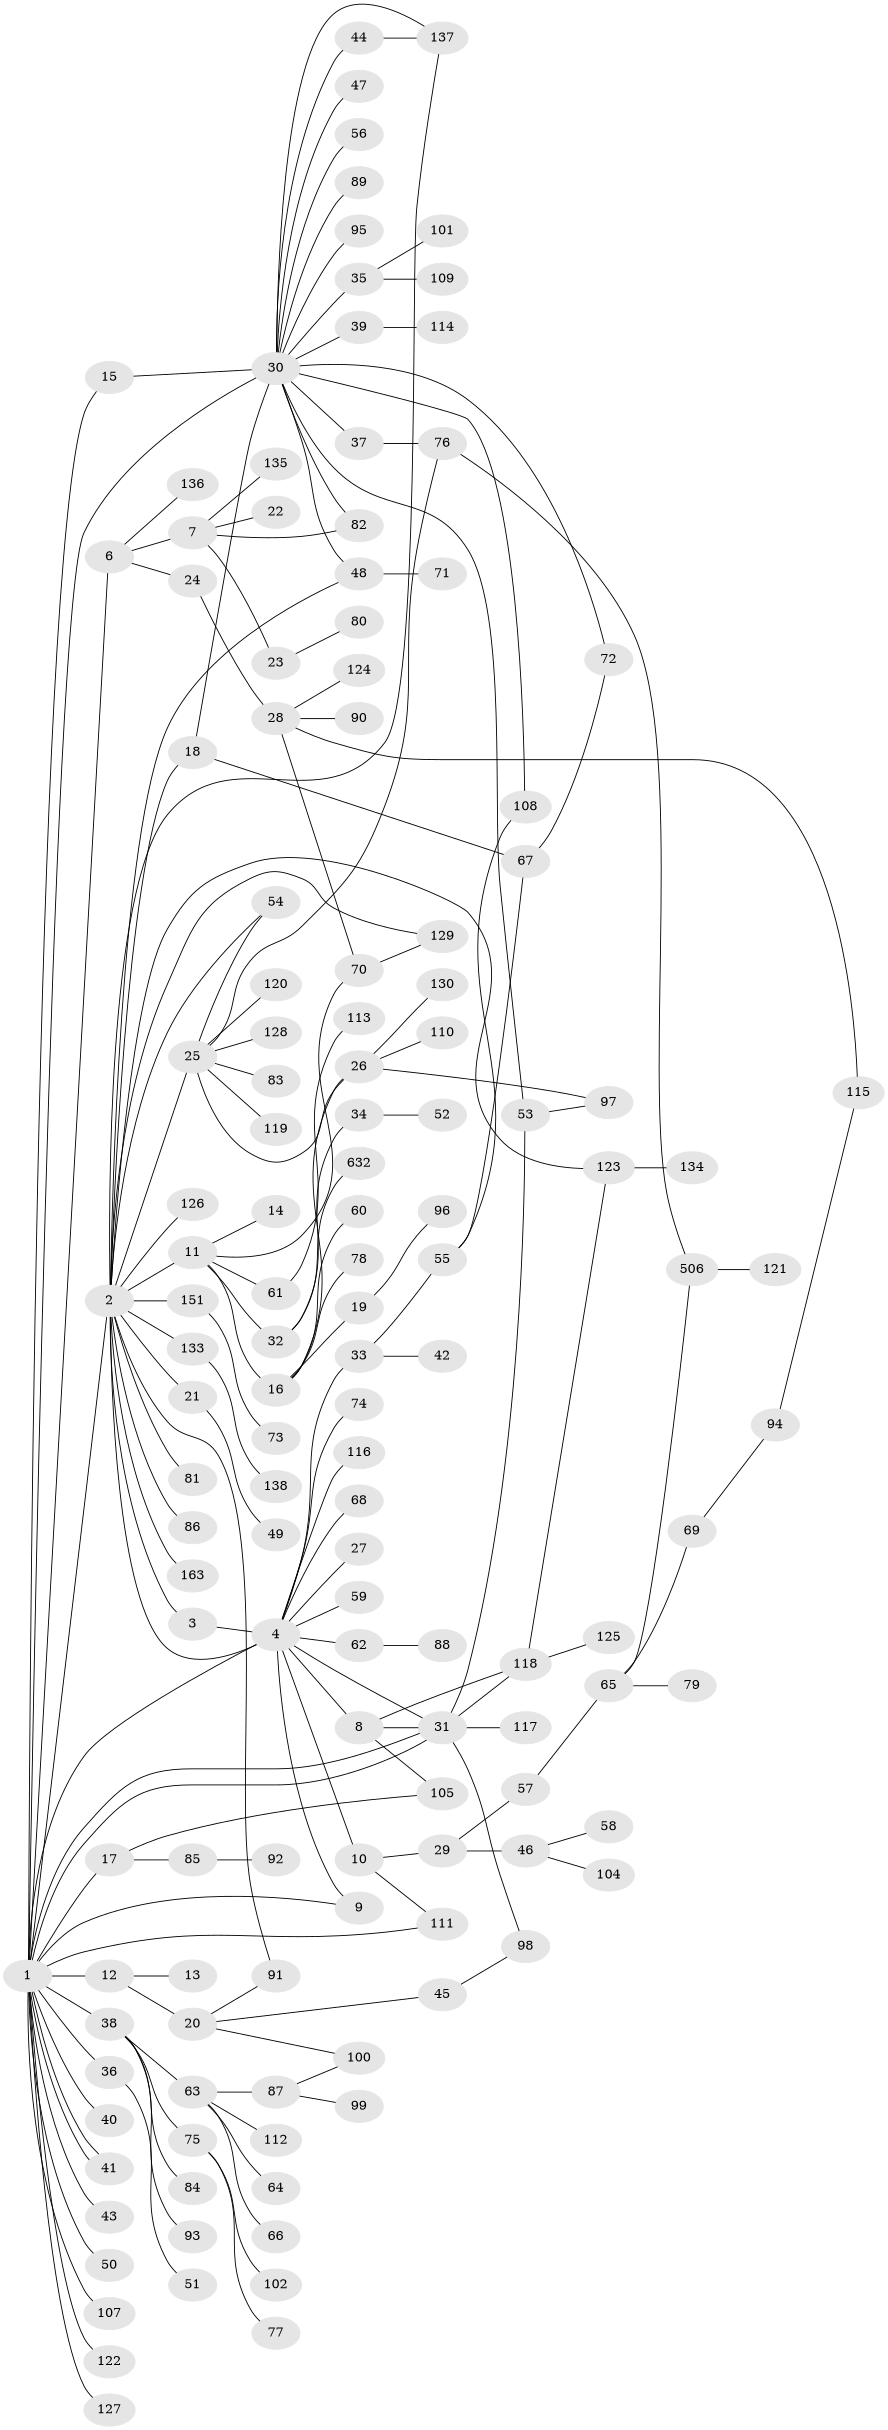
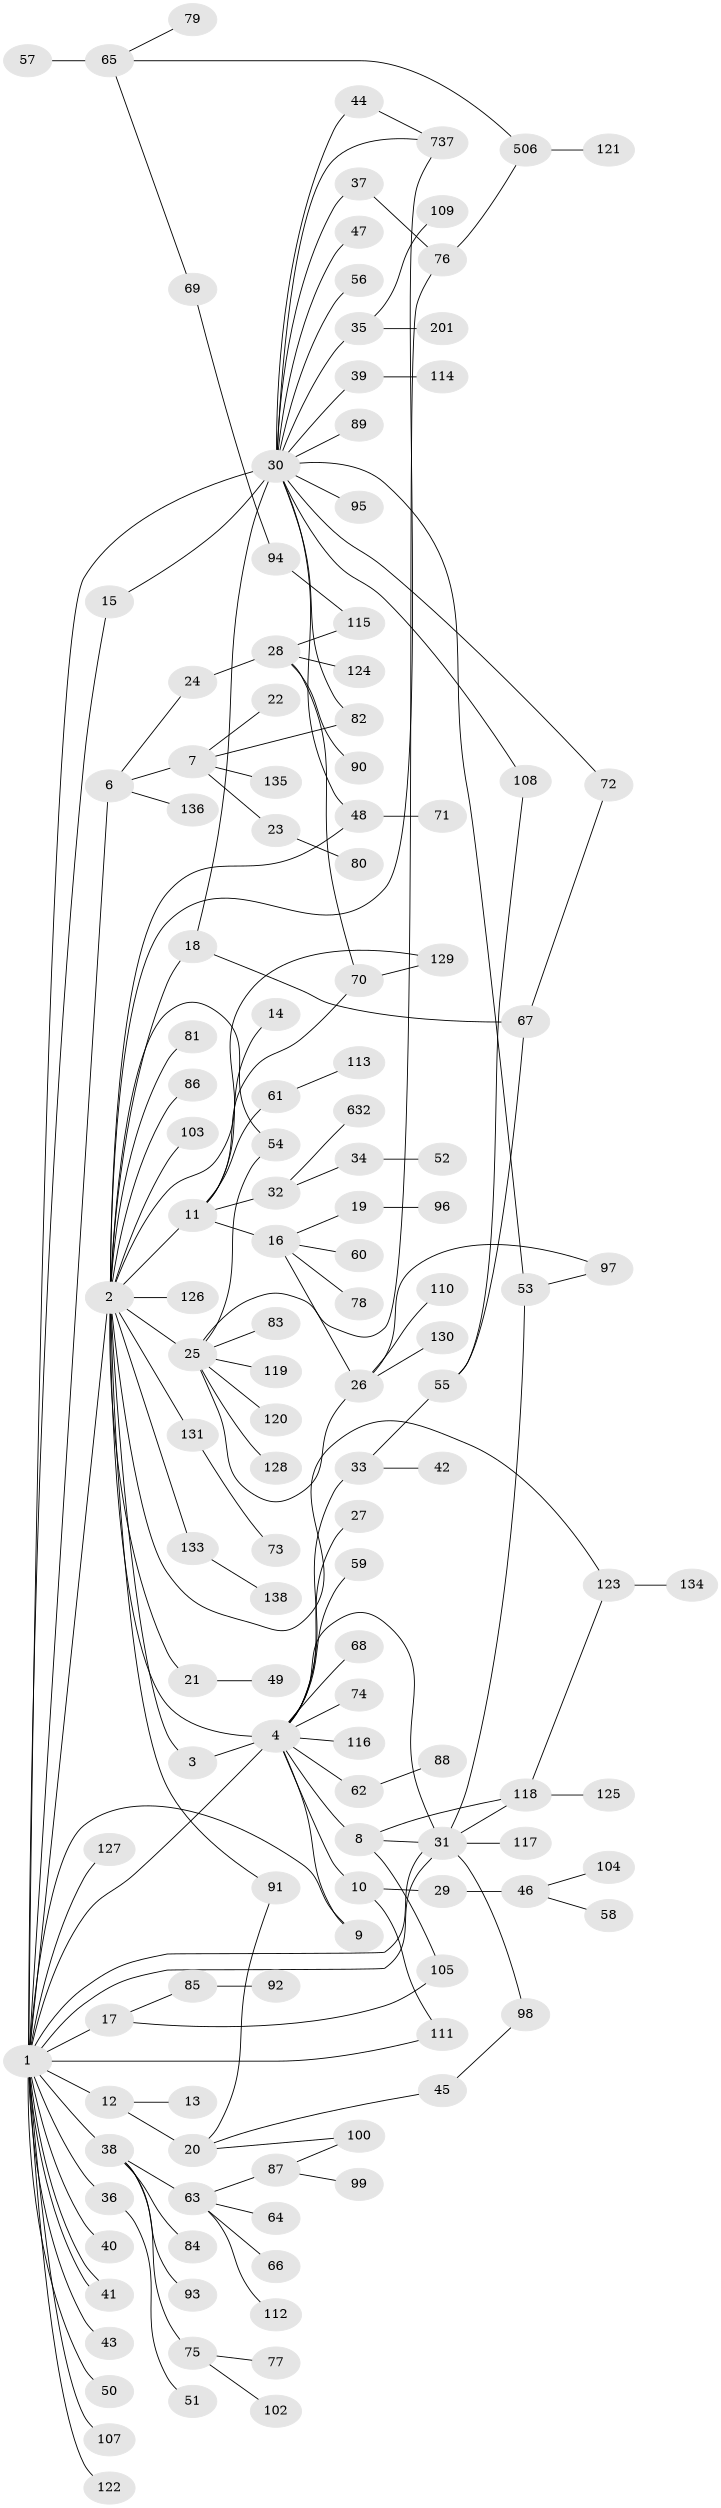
node "137": label "137" -> "737"
node "101": label "101" -> "201"
node "151": label "151" -> "131"
node "163": label "163" -> "103"
edge "57" -- "29": removed
